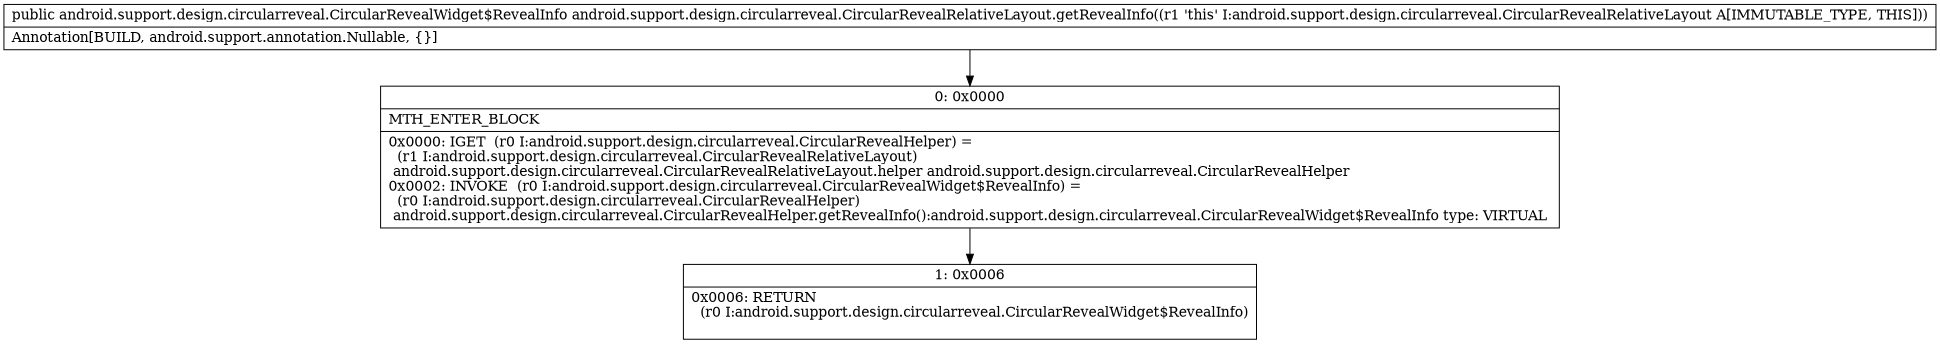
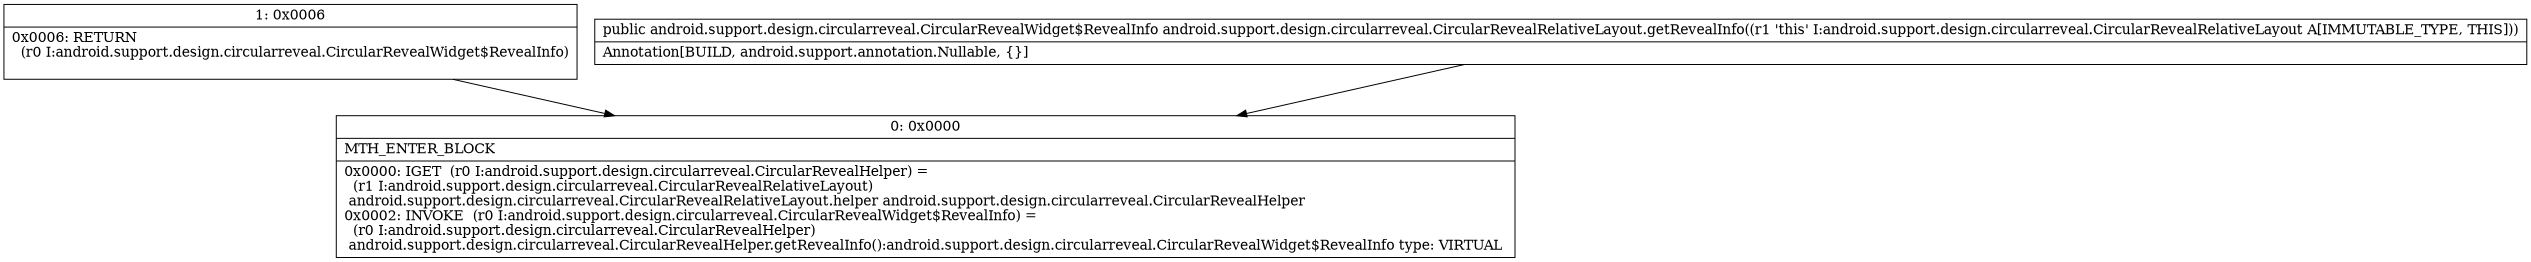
edge "0: 0x0000" -> "1: 0x0006": reversed
